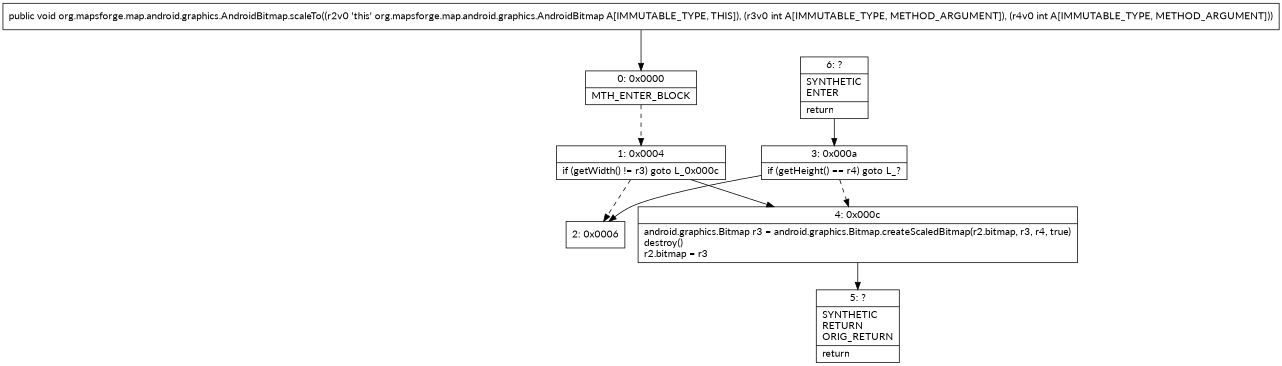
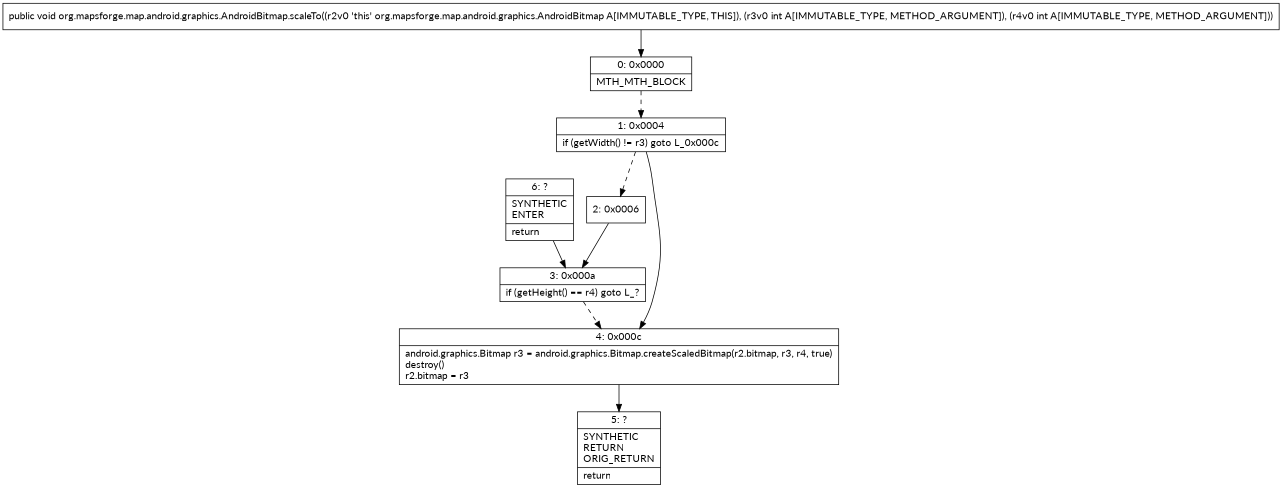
node "0: 0x0000": text "MTH_ENTER_BLOCK" -> "MTH_MTH_BLOCK"
edge "3: 0x000a" -> "2: 0x0006": reversed
